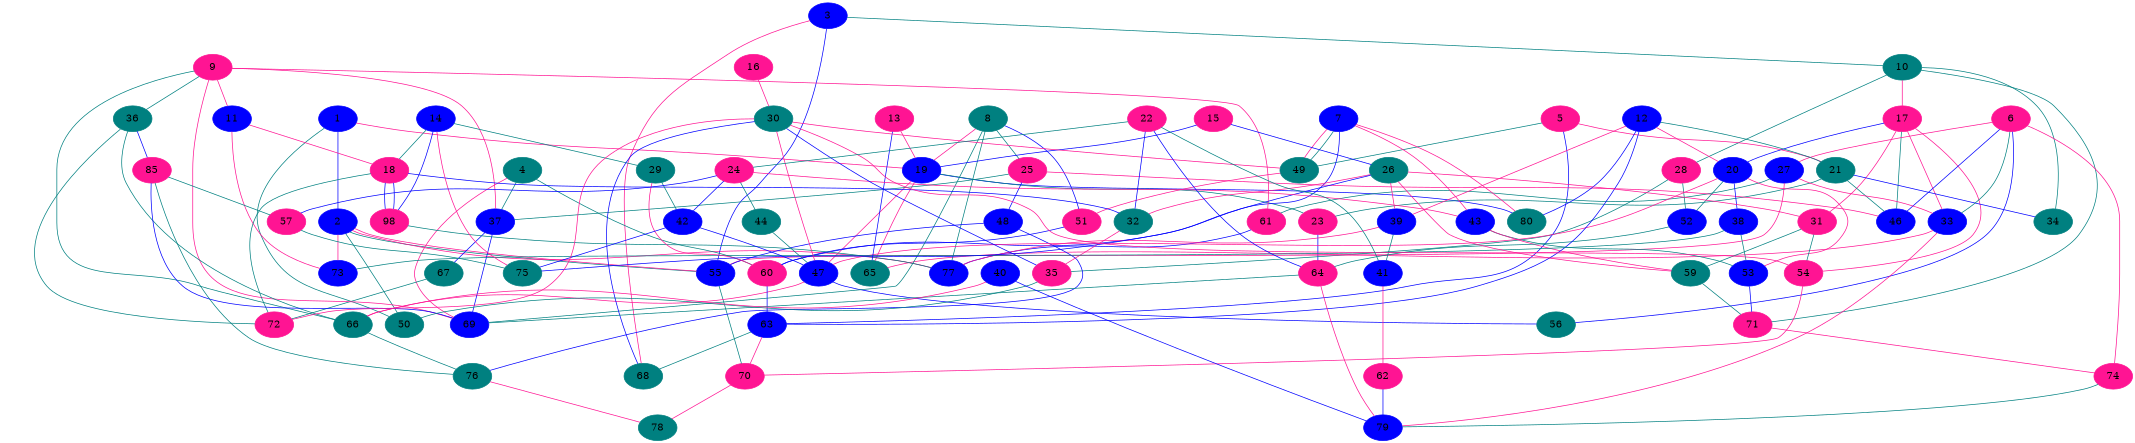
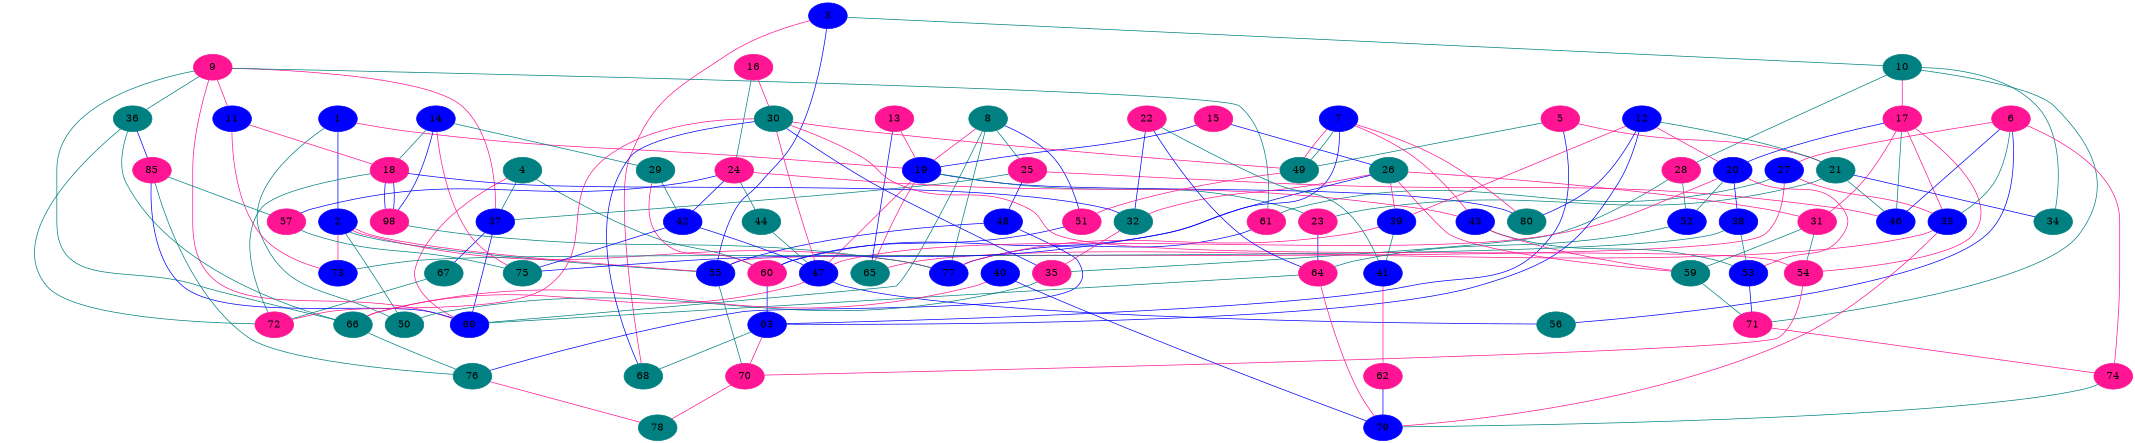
edge "9" -- "61": color deeppink -> teal
edge "22" -- "24": now "16" -- "24"
